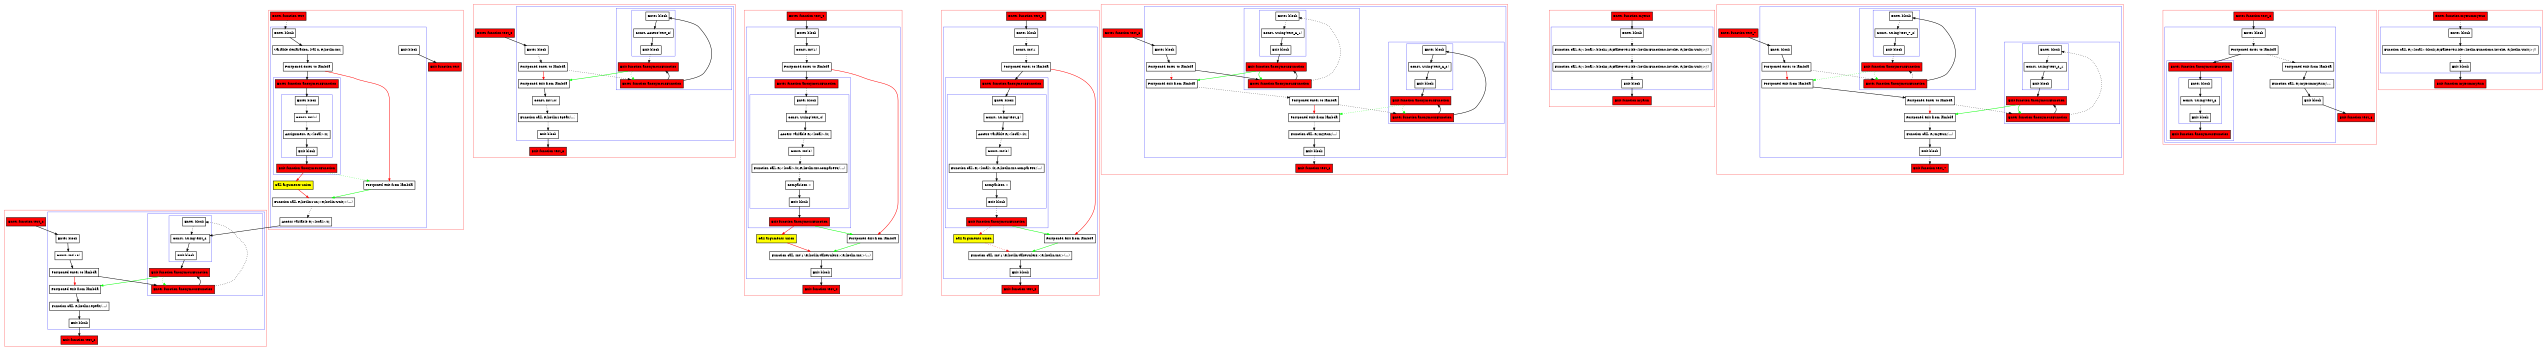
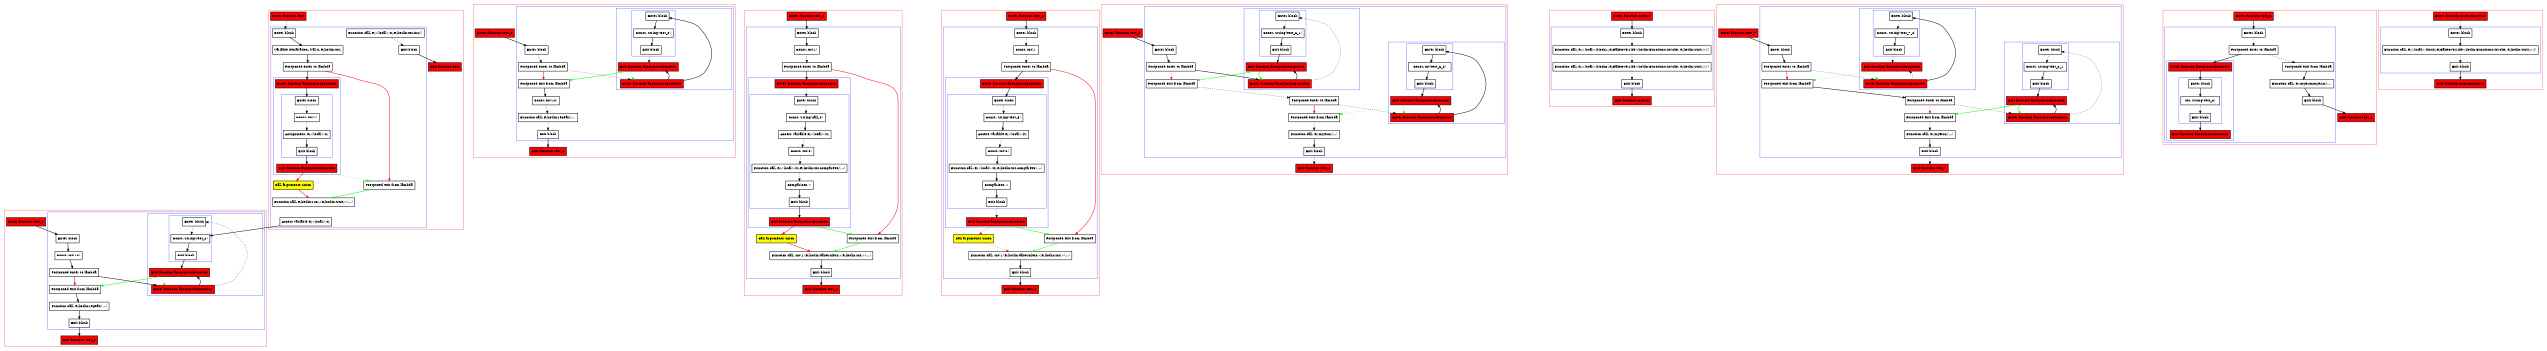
node "Function call: R|<local>/x|.R|kotlin/Int.inc|()": added
node "Const: Access(test_3)": label "Const: Access(test_3)" -> "Const: String(test_3)"
node "Const: String(test_6_2)": label "Const: String(test_6_2)" -> "Const: Int(test_6_2)"
node "Const: String(test_8)": label "Const: String(test_8)" -> "Int: String(test_8)"
node "Const: String(test_4)": label "Const: String(test_4)" -> "Const: String(call_4)"
edge "Function call: R|kotlin/run|<R|kotlin/Unit|>(...)" -> "Access variable R|<local>/x|": removed
node "Const: String(exit_2)": label "Const: String(exit_2)" -> "Const: String(test_2)"
